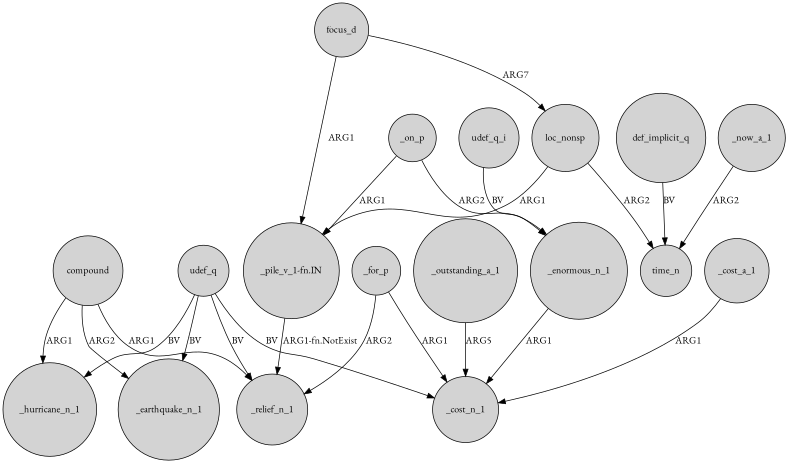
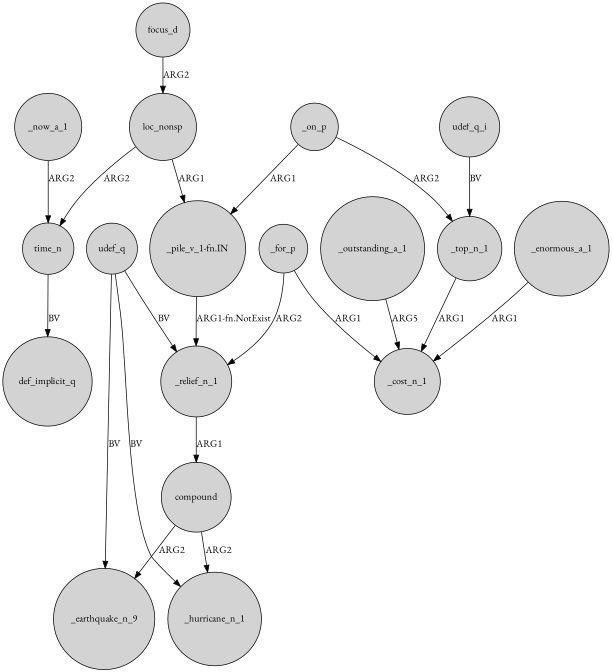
edge "focus_d" -> "loc_nonsp": label "ARG7" -> "ARG2"
edge "focus_d" -> "_pile_v_1-fn.IN": removed, label "ARG1"
edge "def_implicit_q" -> "time_n": reversed
node "_enormous_n_1": label "_enormous_n_1" -> "_top_n_1"
node "_cost_a_1": label "_cost_a_1" -> "_enormous_a_1"
edge "compound" -> "_hurricane_n_1": label "ARG1" -> "ARG2"
edge "compound" -> "_relief_n_1": reversed
edge "udef_q" -> "_cost_n_1": removed, label "BV"
node "_earthquake_n_1": label "_earthquake_n_1" -> "_earthquake_n_9"
